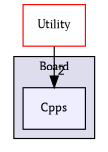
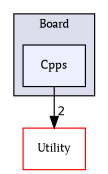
edge "Utility" -> "Cpps": reversed
